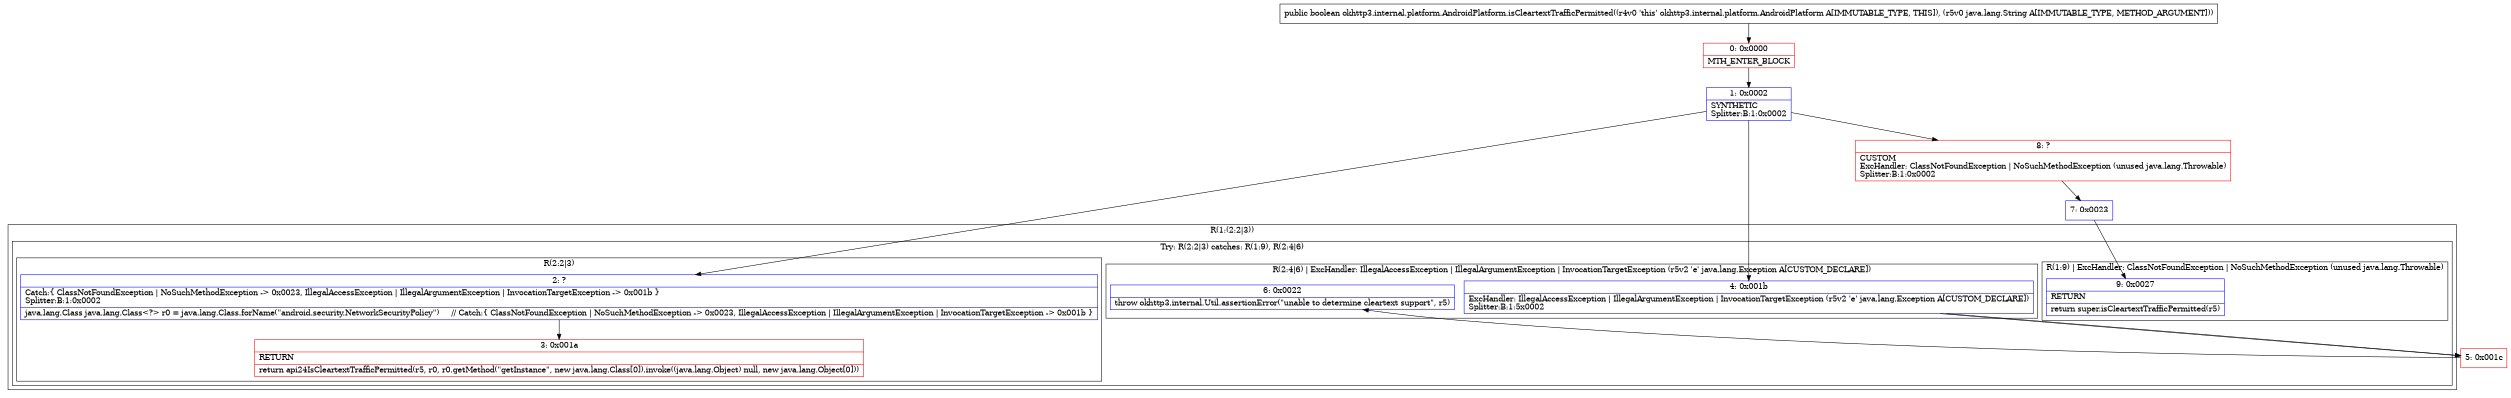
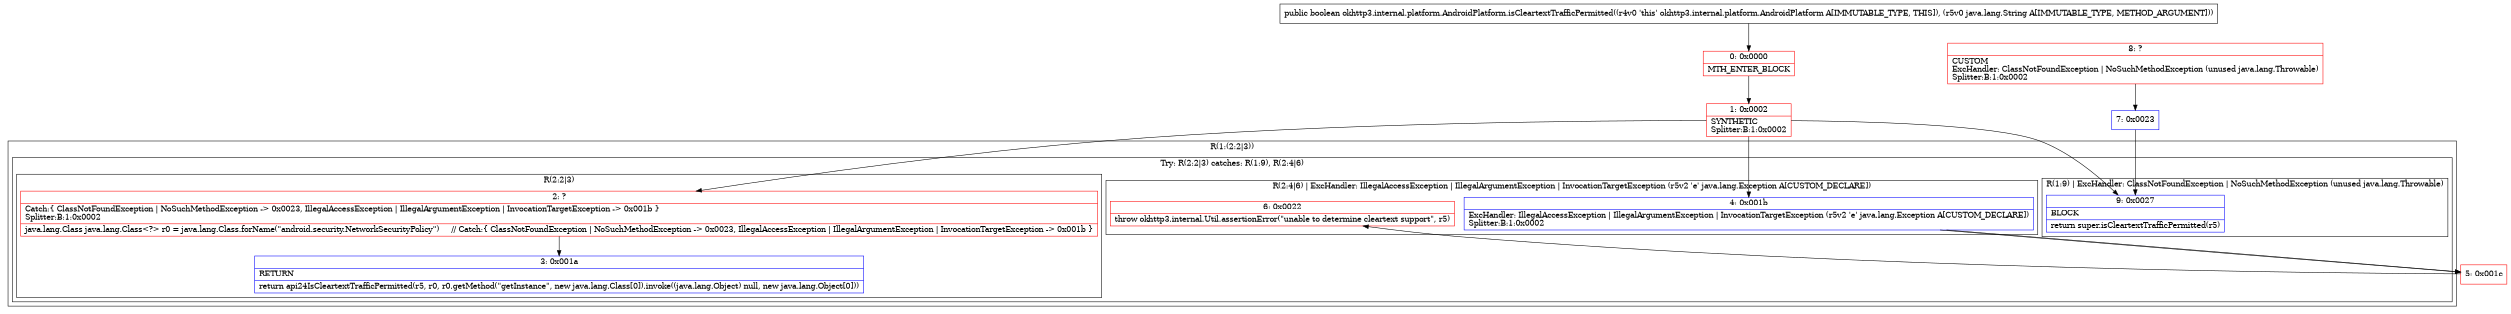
node "1: 0x0002": color blue -> red
edge "1: 0x0002" -> "8: ?": now "1: 0x0002" -> "9: 0x0027"
node "2: ?": color blue -> red
node "6: 0x0022": color blue -> red
node "9: 0x0027": text "RETURN" -> "BLOCK"
node "4: 0x001b": text "Splitter:B:1:5x0002" -> "Splitter:B:1:0x0002"
node "3: 0x001a": color red -> blue
